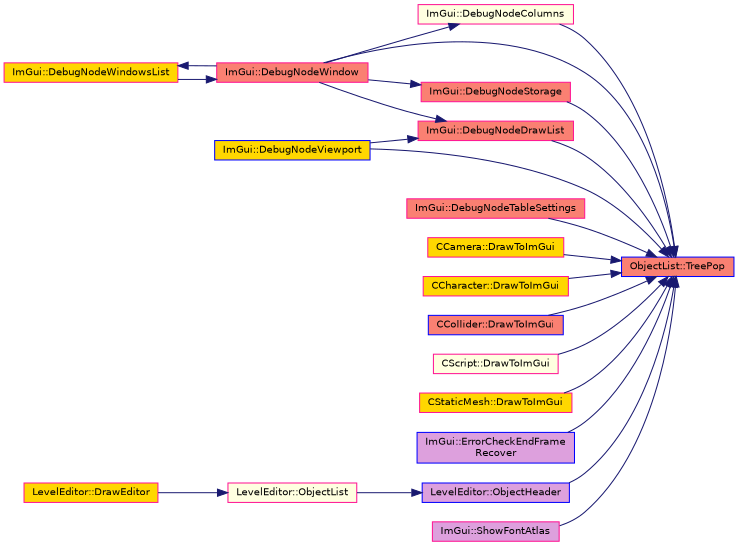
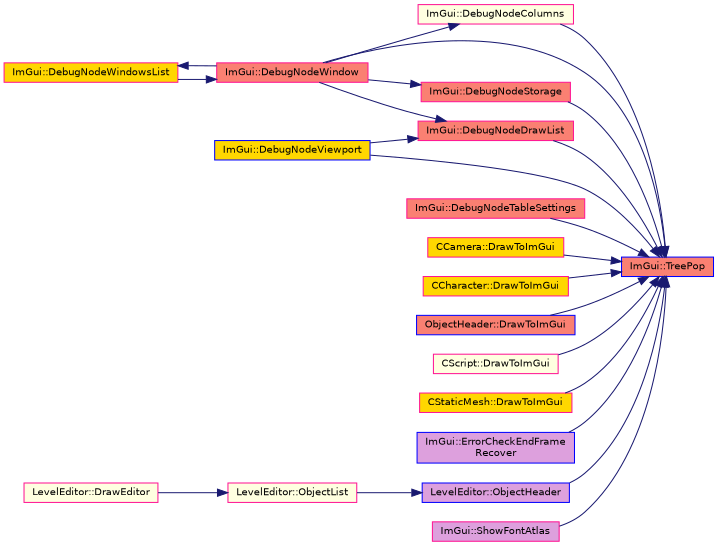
node "ObjectList::TreePop": label "ObjectList::TreePop" -> "ImGui::TreePop"
node "CCollider::DrawToImGui": label "CCollider::DrawToImGui" -> "ObjectHeader::DrawToImGui"
node "LevelEditor::DrawEditor": fillcolor gold -> lightyellow
